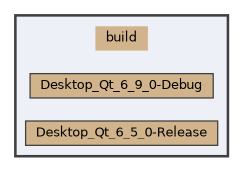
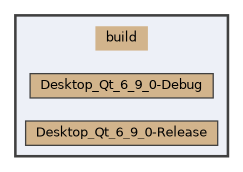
node "Desktop_Qt_6_5_0-Release": label "Desktop_Qt_6_5_0-Release" -> "Desktop_Qt_6_9_0-Release"
